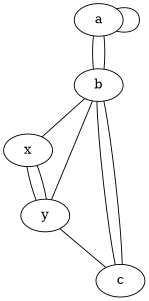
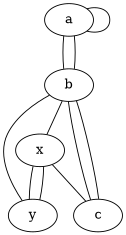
edge "y" -- "c": now "x" -- "c"
